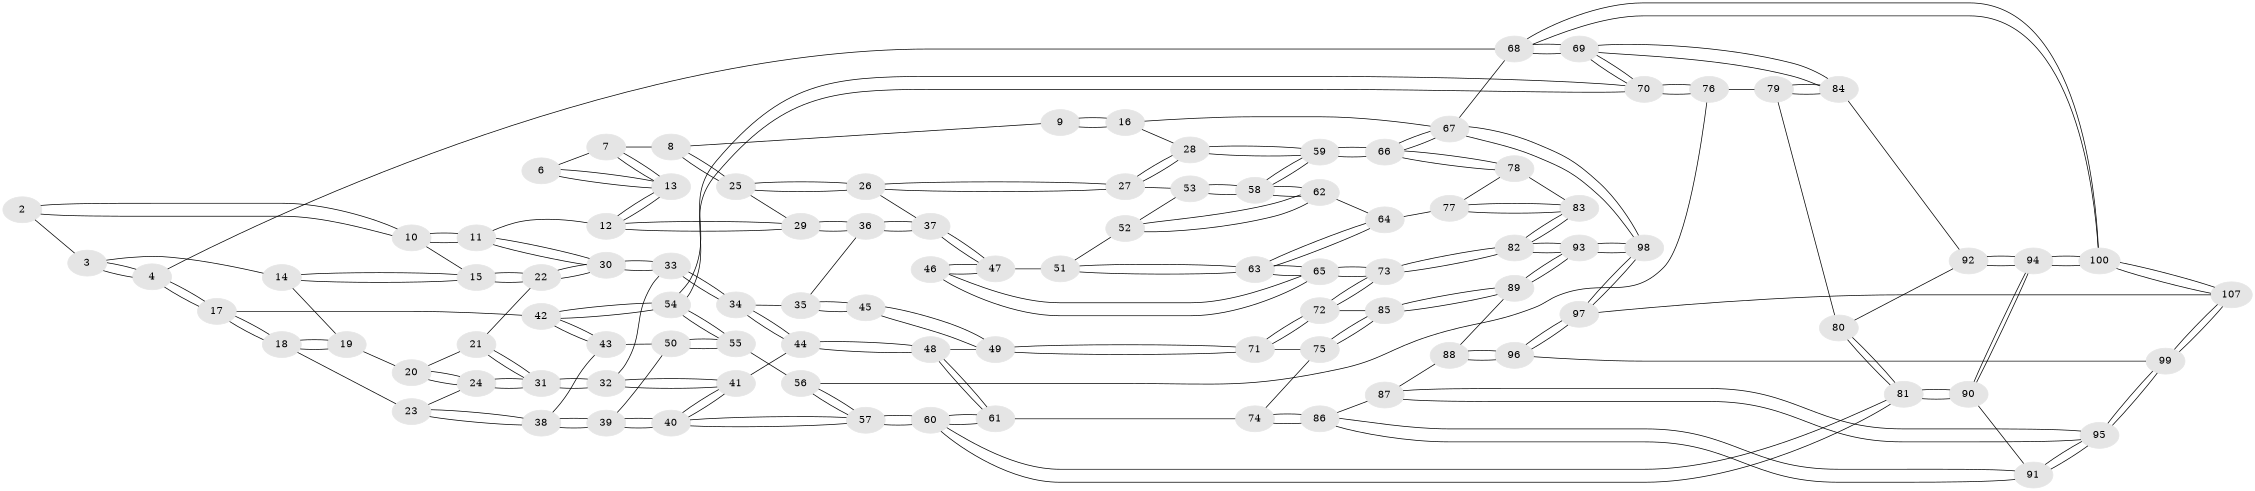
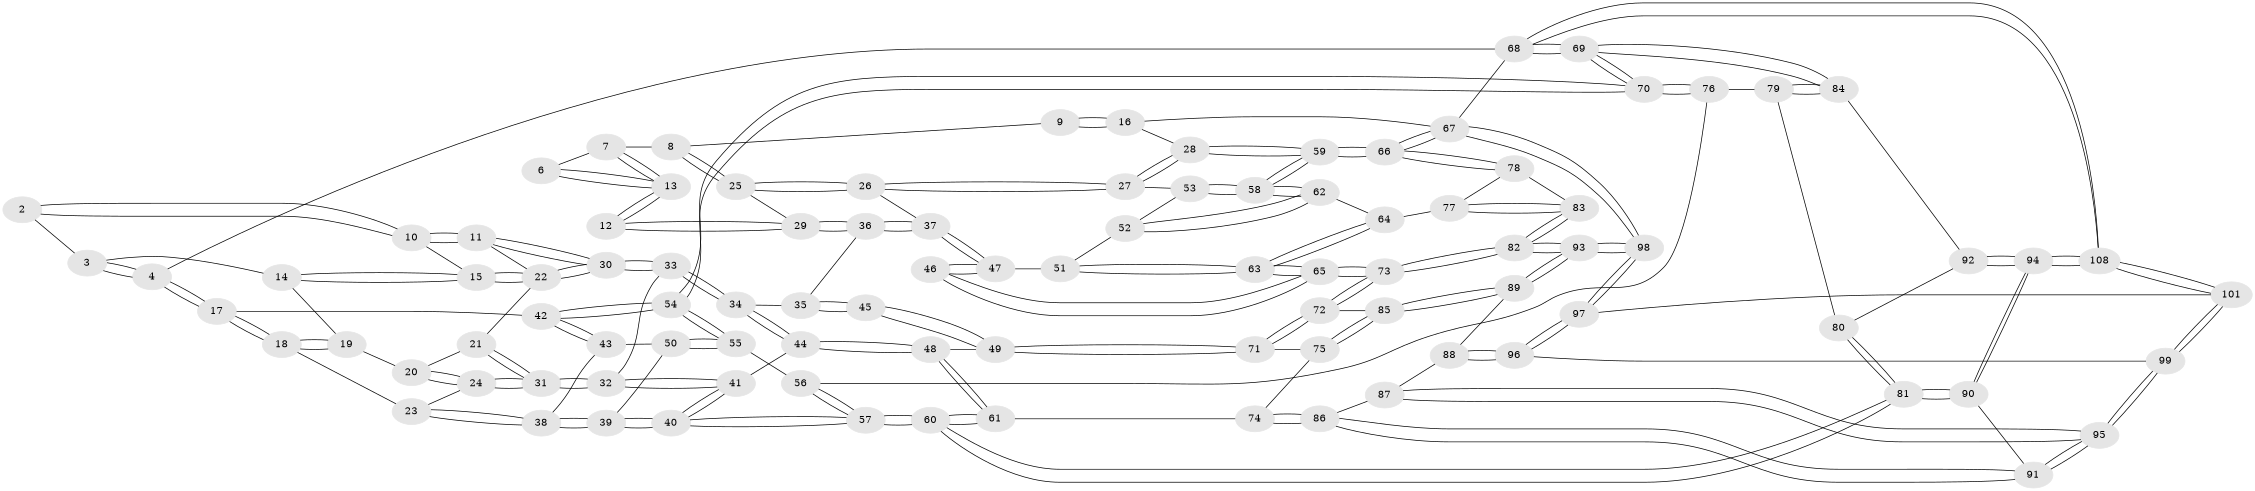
edge "12" -- "11": now "22" -- "11"
node "100": label "100" -> "108"
node "107": label "107" -> "101"
